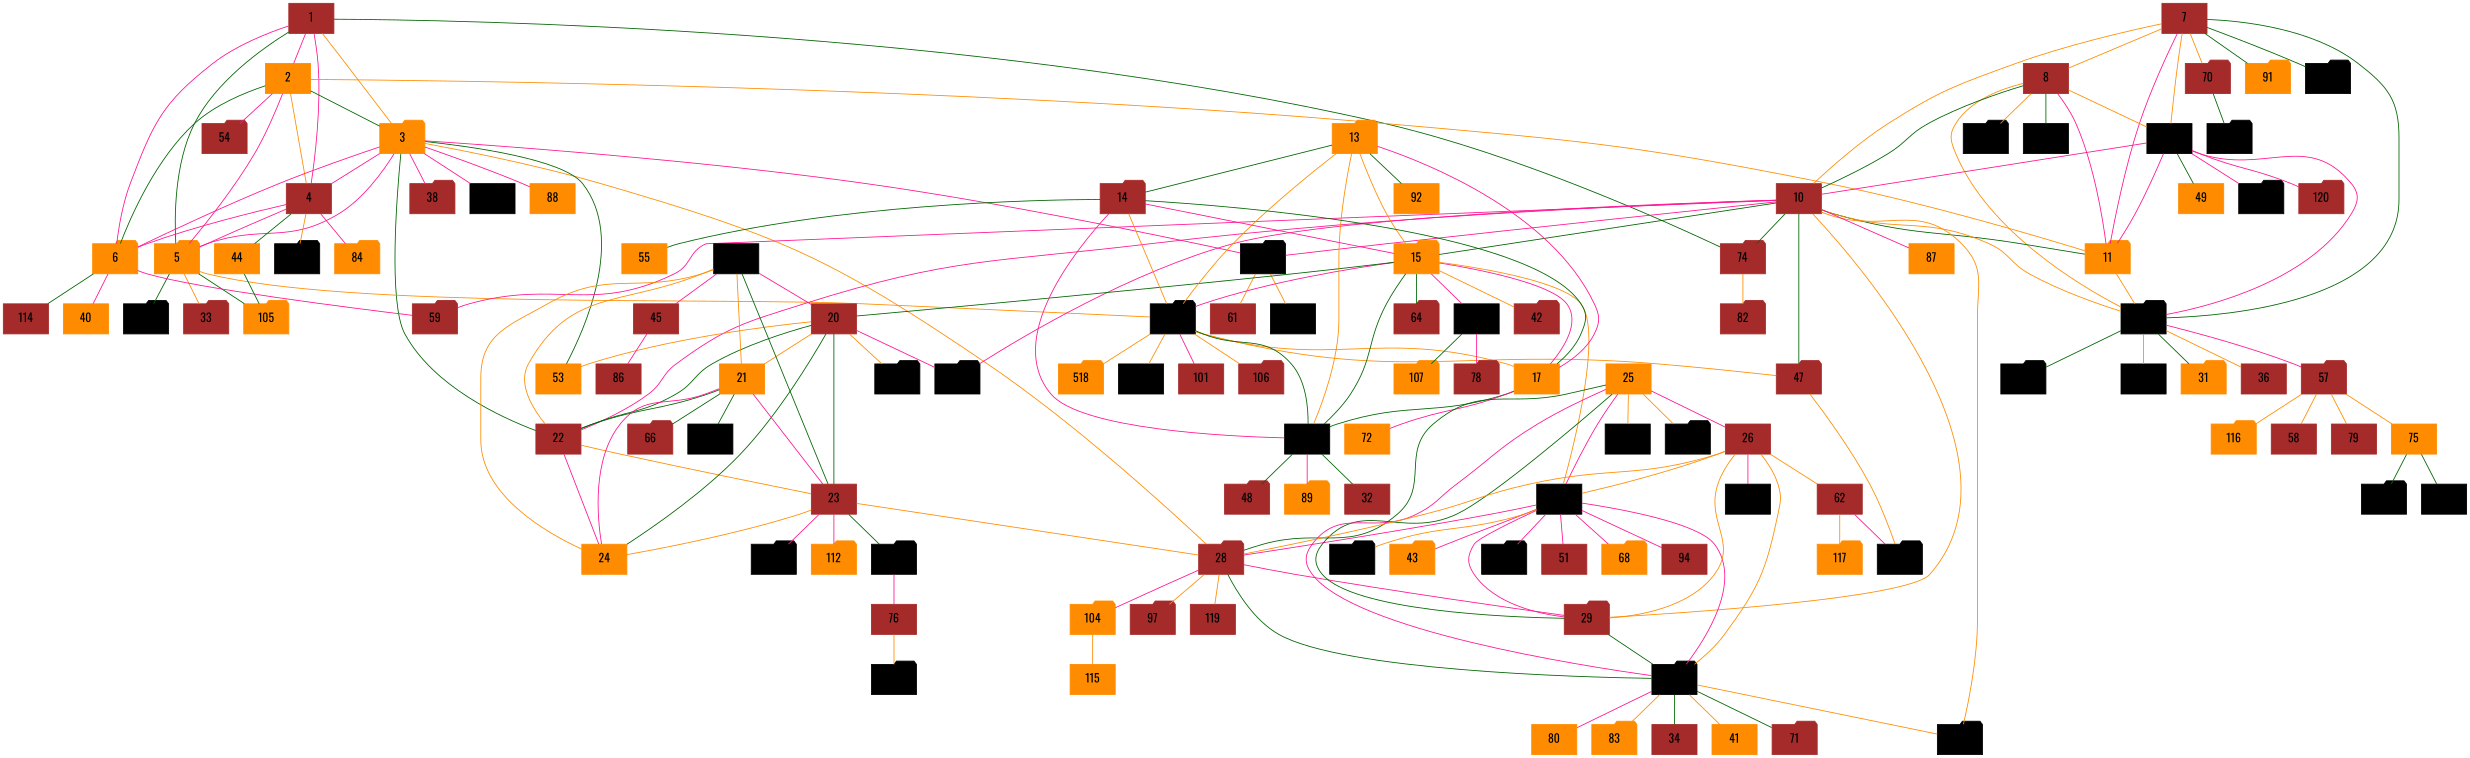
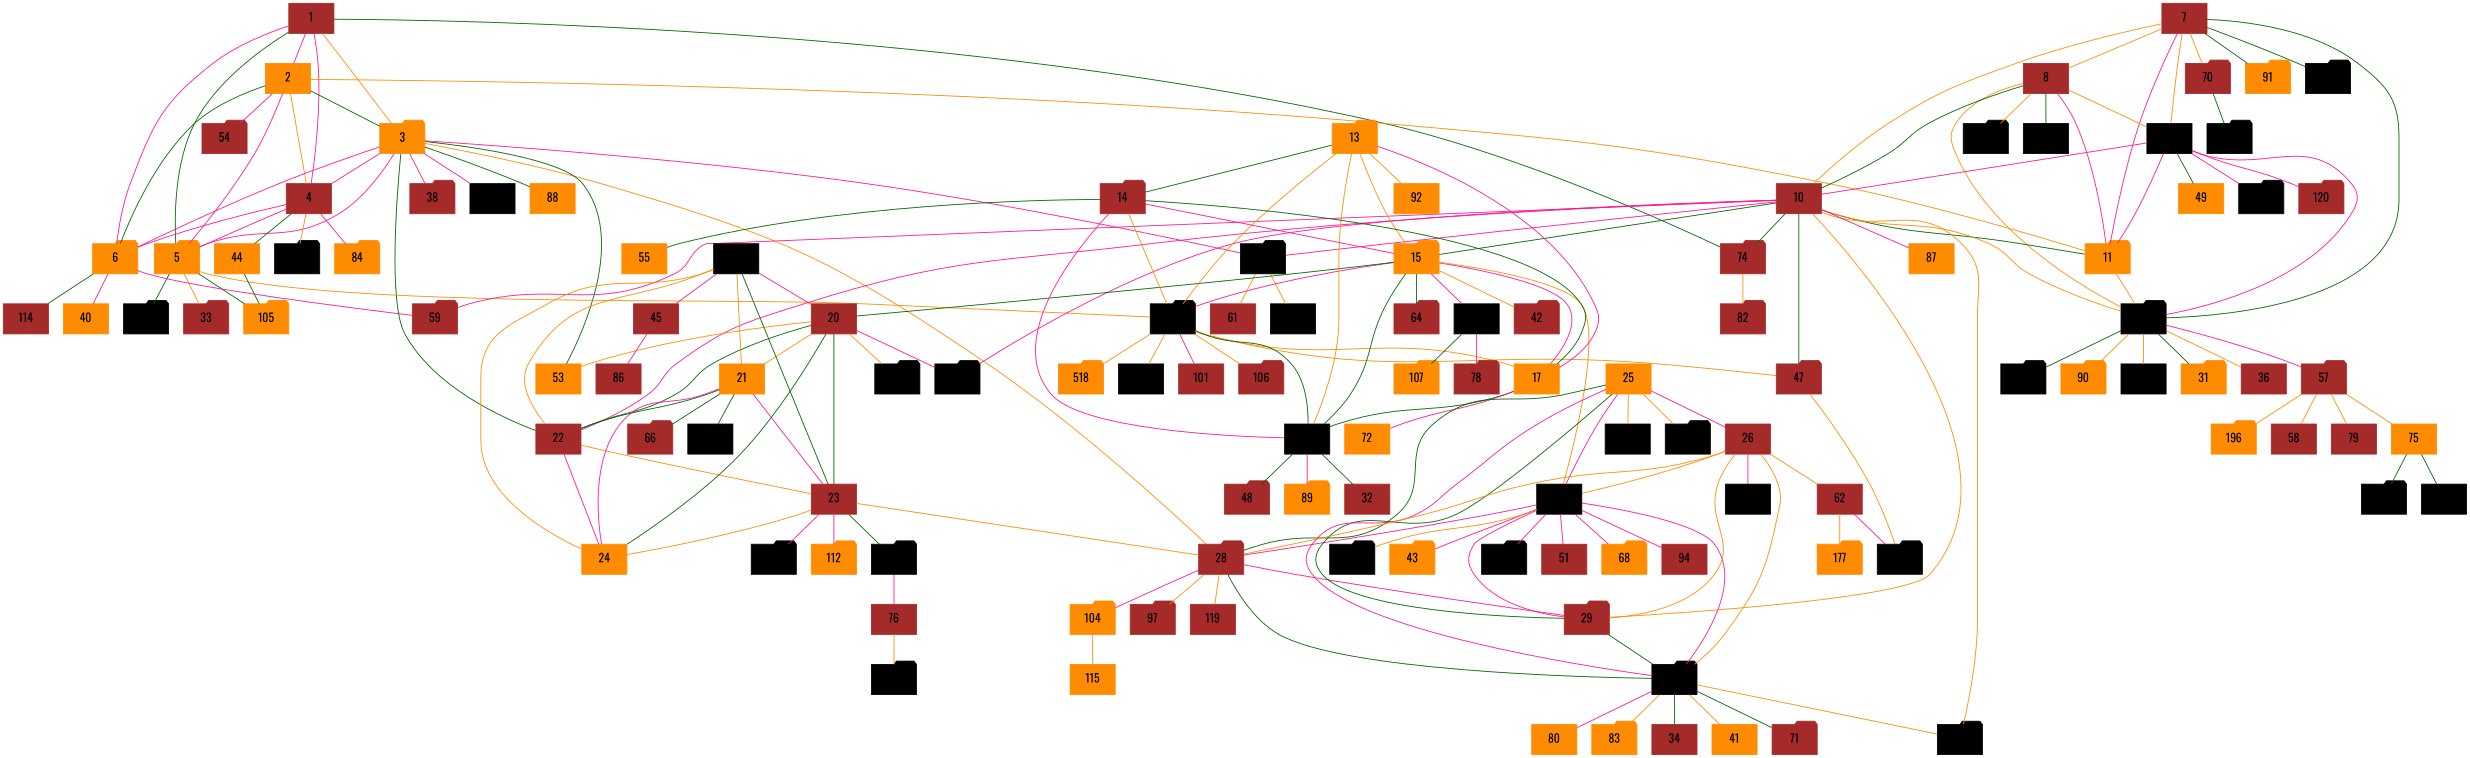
edge "3" -- "88": color deeppink -> darkgreen
edge "13" -- "92": color darkgreen -> darkorange
node "90": added
node "116": label "116" -> "196"
node "117": label "117" -> "177"
